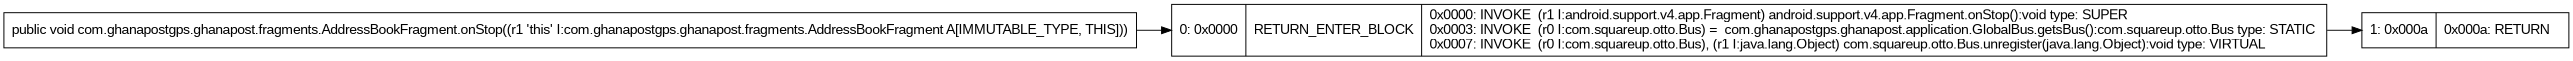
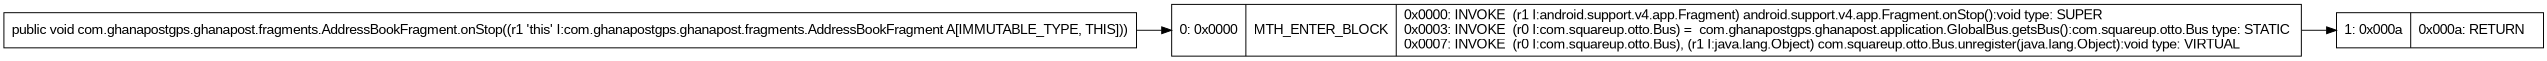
node "0: 0x0000": text "RETURN_ENTER_BLOCK" -> "MTH_ENTER_BLOCK"
